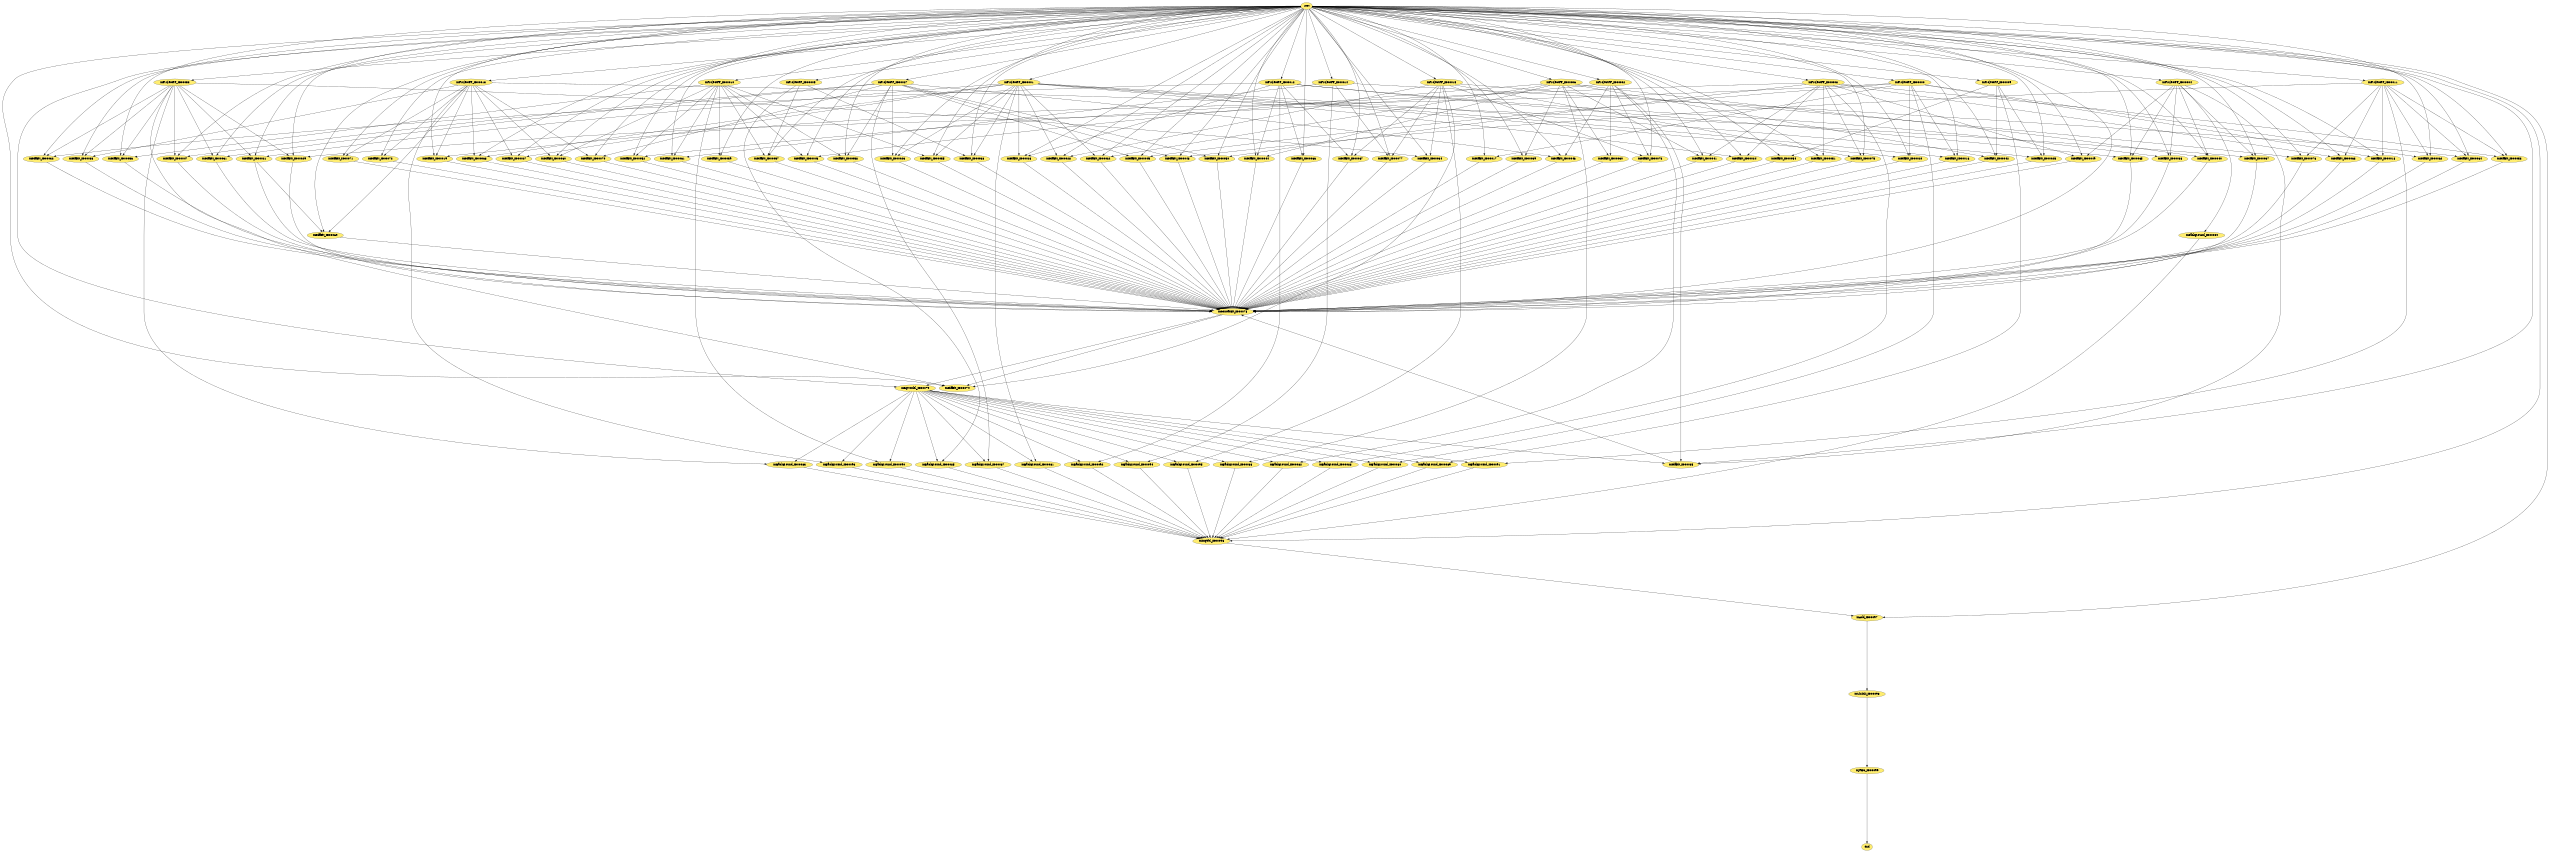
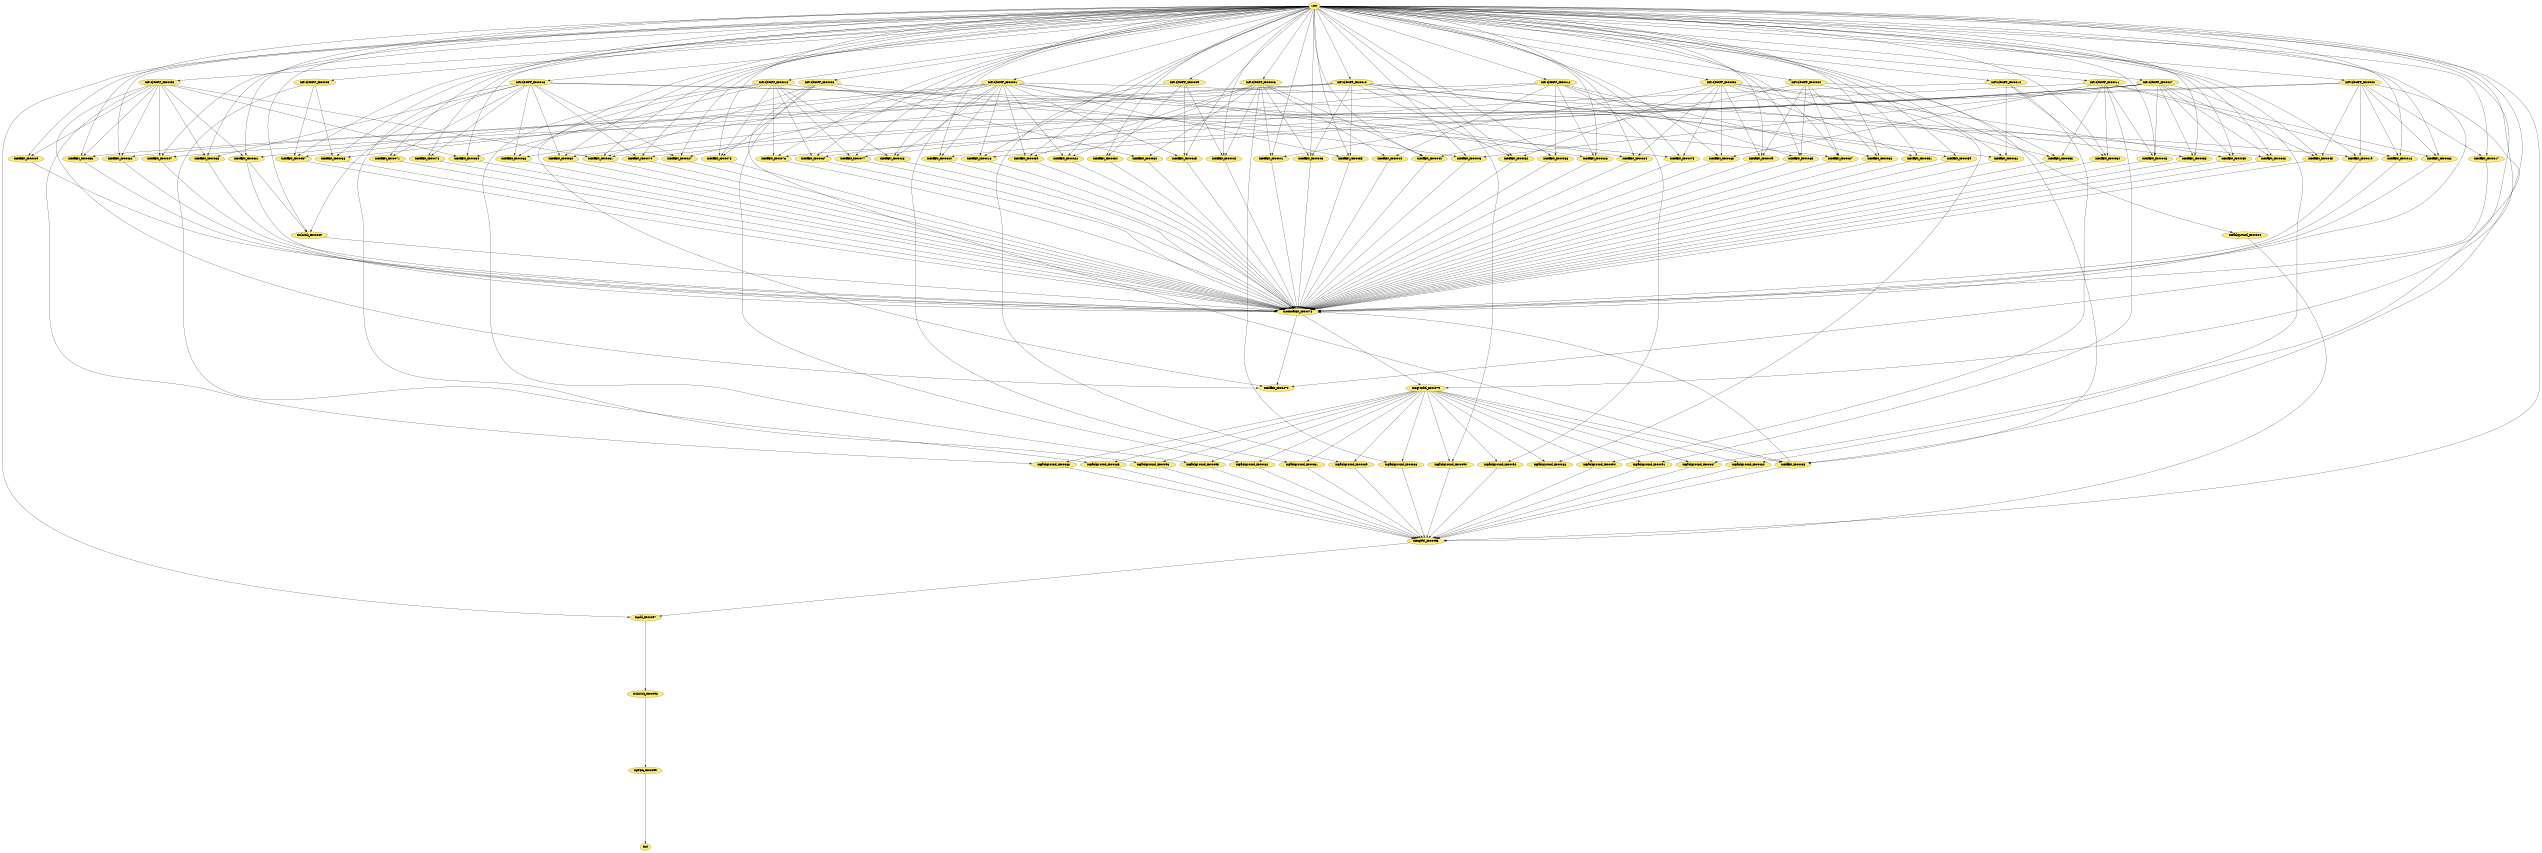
edge "root" -> "mDiffFit_ID00044": removed
edge "mProjectPP_ID00001" -> "mDiffFit_ID00039": added
edge "mProjectPP_ID00002" -> "mDiffFit_ID00029": now "mProjectPP_ID00002" -> "mDiffFit_ID00031"
node "mDiffFit_ID00069": label "mDiffFit_ID00069" -> "mShrink_ID00069"
edge "mBackground_ID00088" -> "mImgTbl_ID00096": now "mDiffFit_ID00035" -> "mImgTbl_ID00096"
